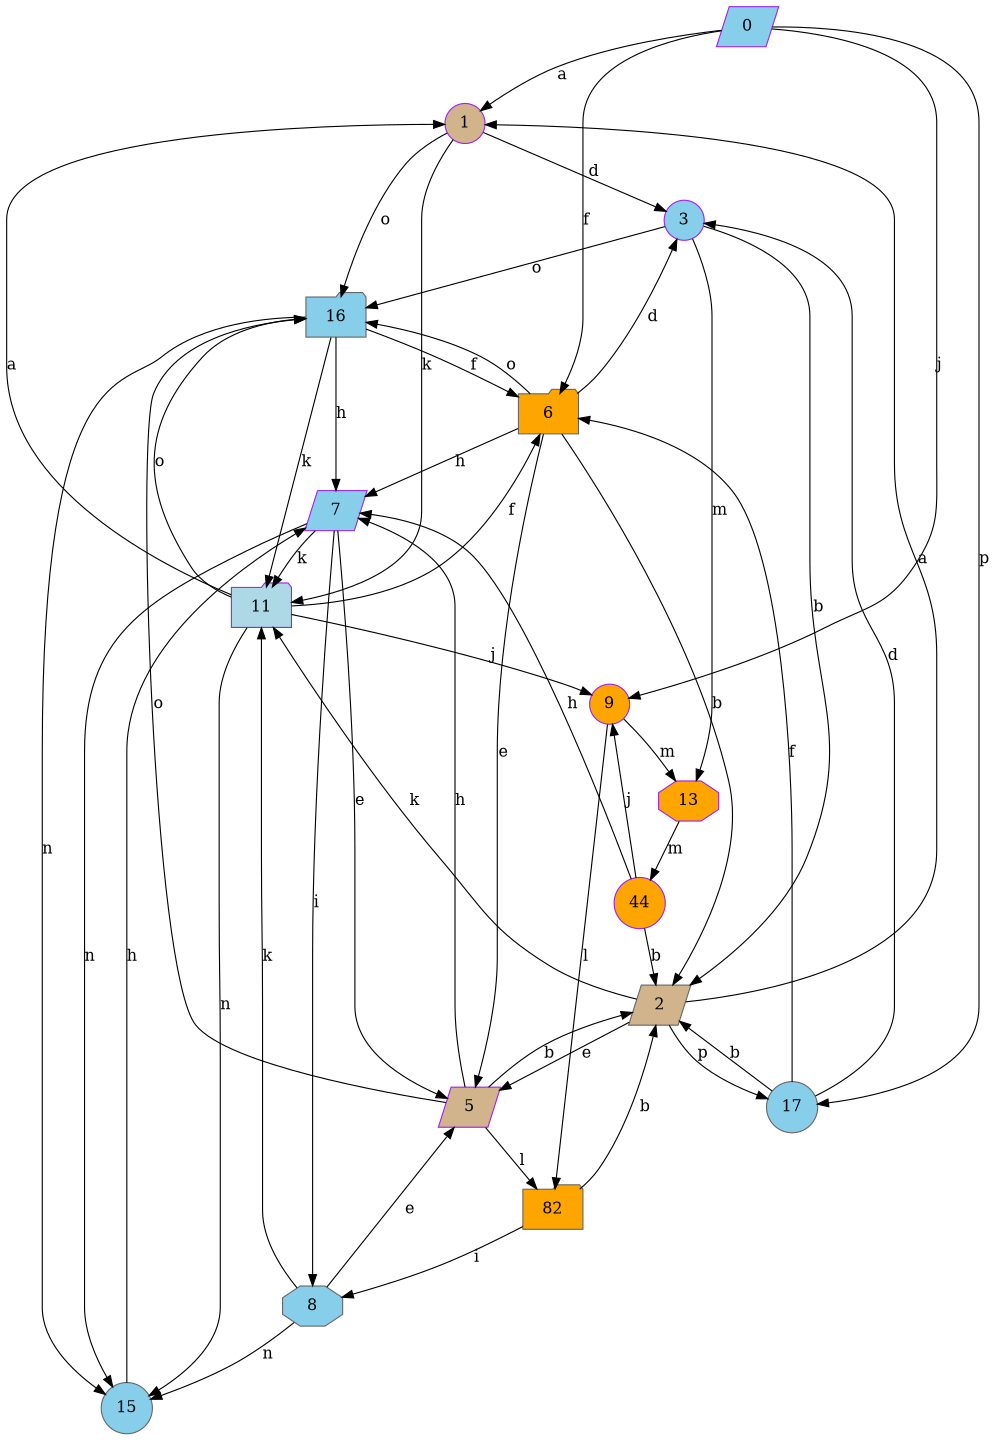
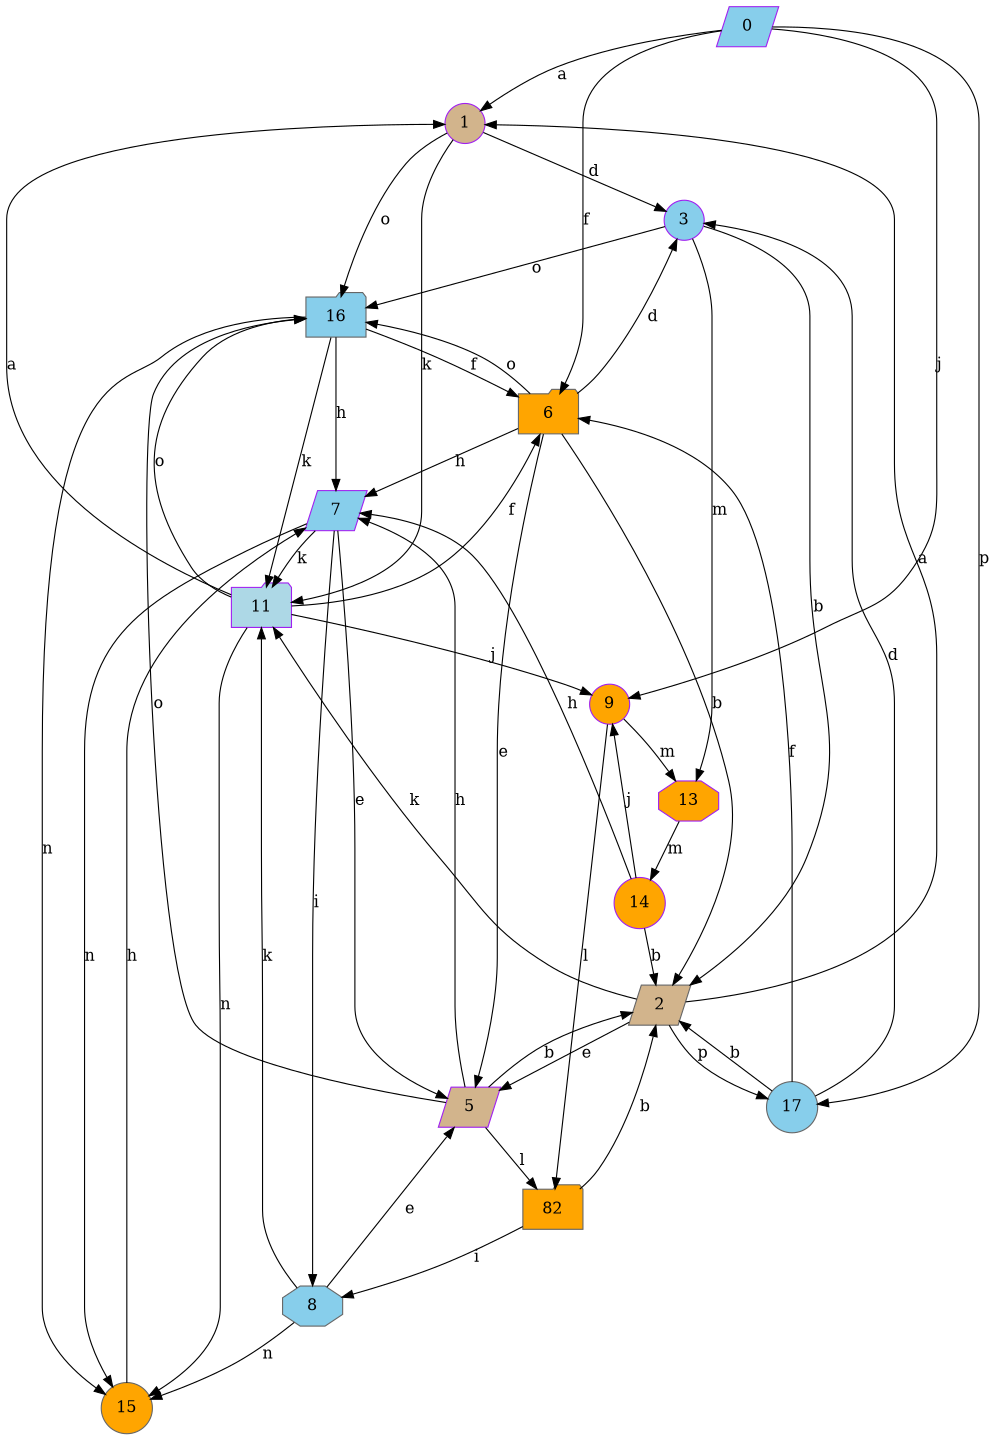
node "44": label "44" -> "14"
node "15": fillcolor skyblue -> orange
